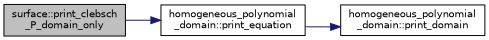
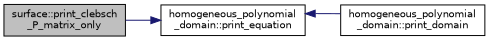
node "surface::print_clebsch _P_domain_only": label "surface::print_clebsch _P_domain_only" -> "surface::print_clebsch _P_matrix_only"
edge "homogeneous_polynomial _domain::print_equation" -> "homogeneous_polynomial _domain::print_domain": reversed
